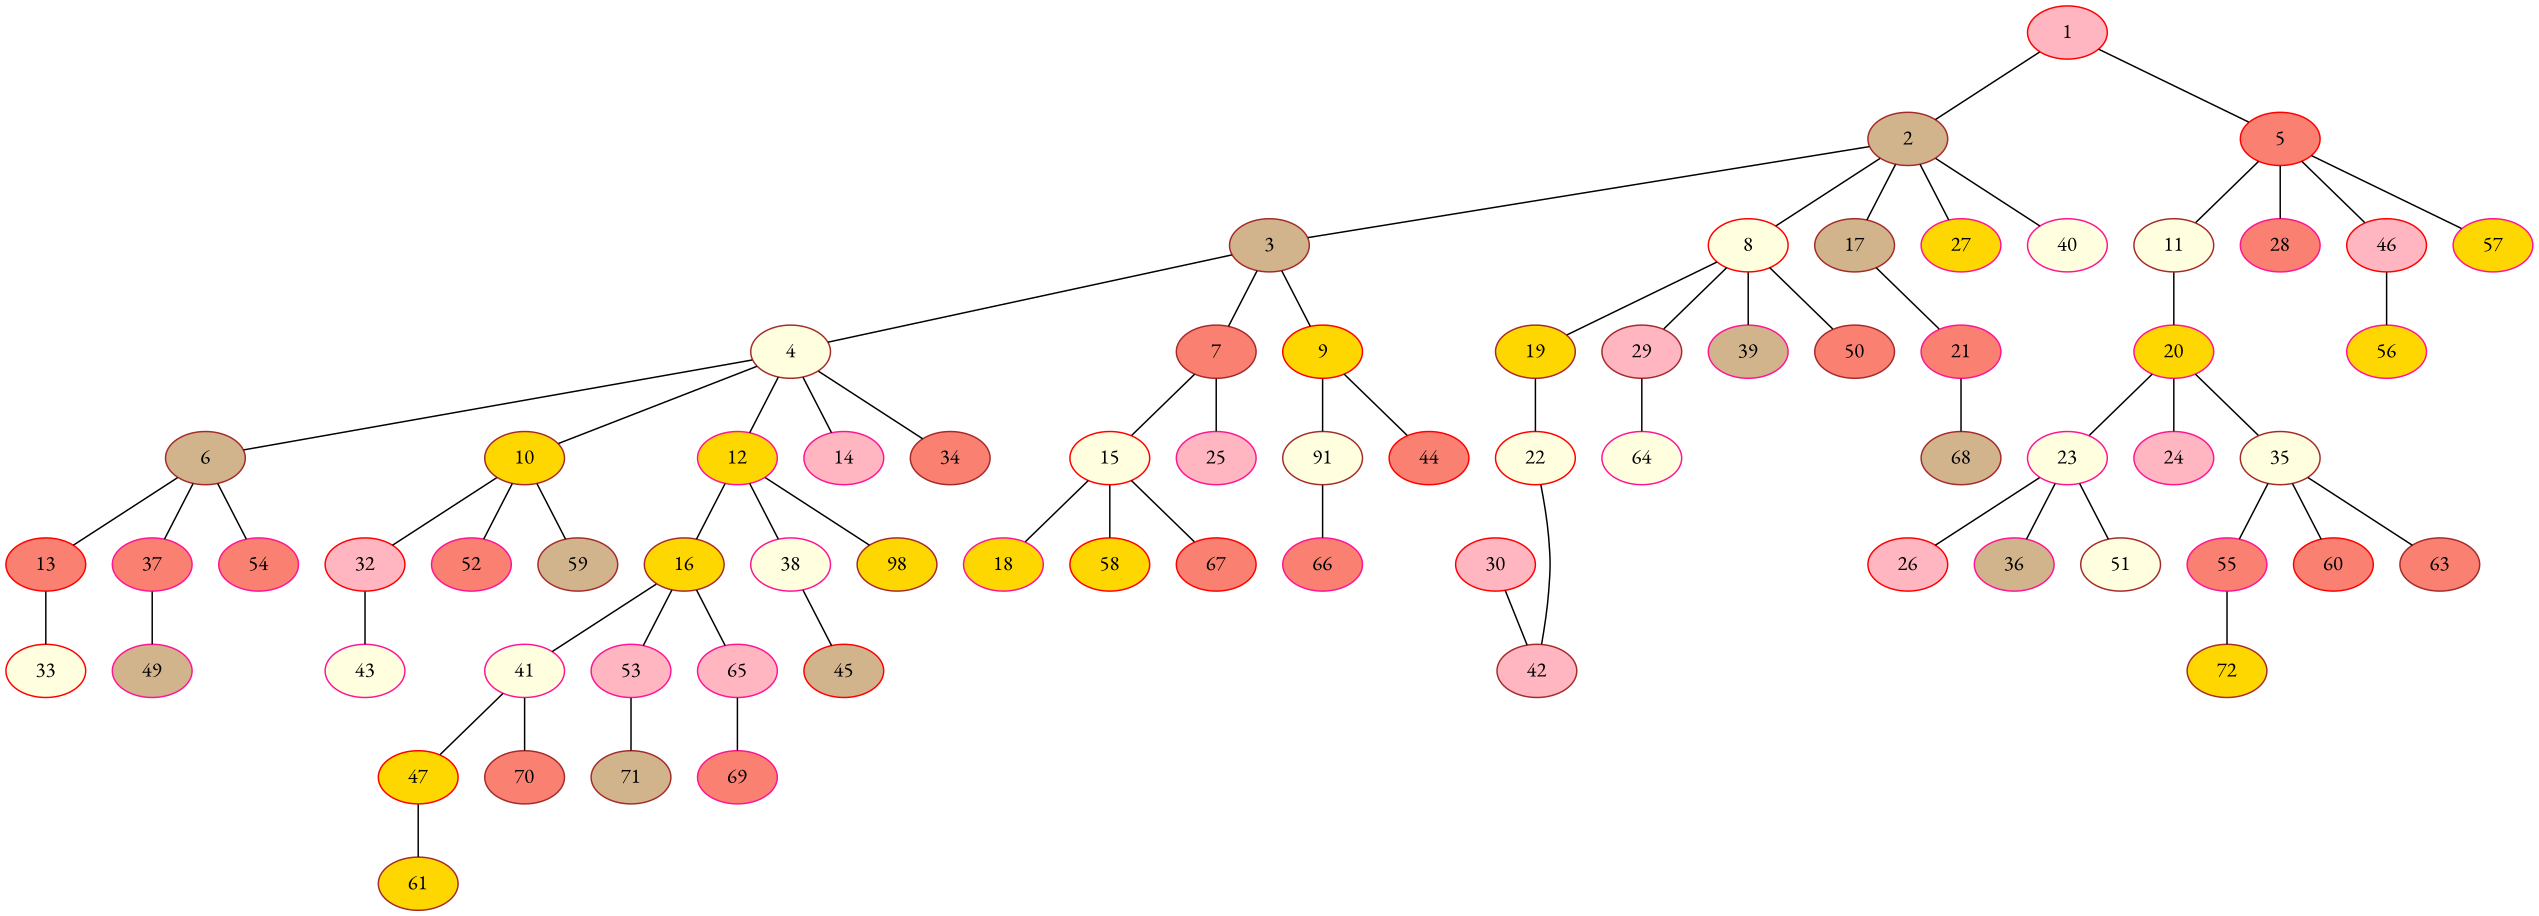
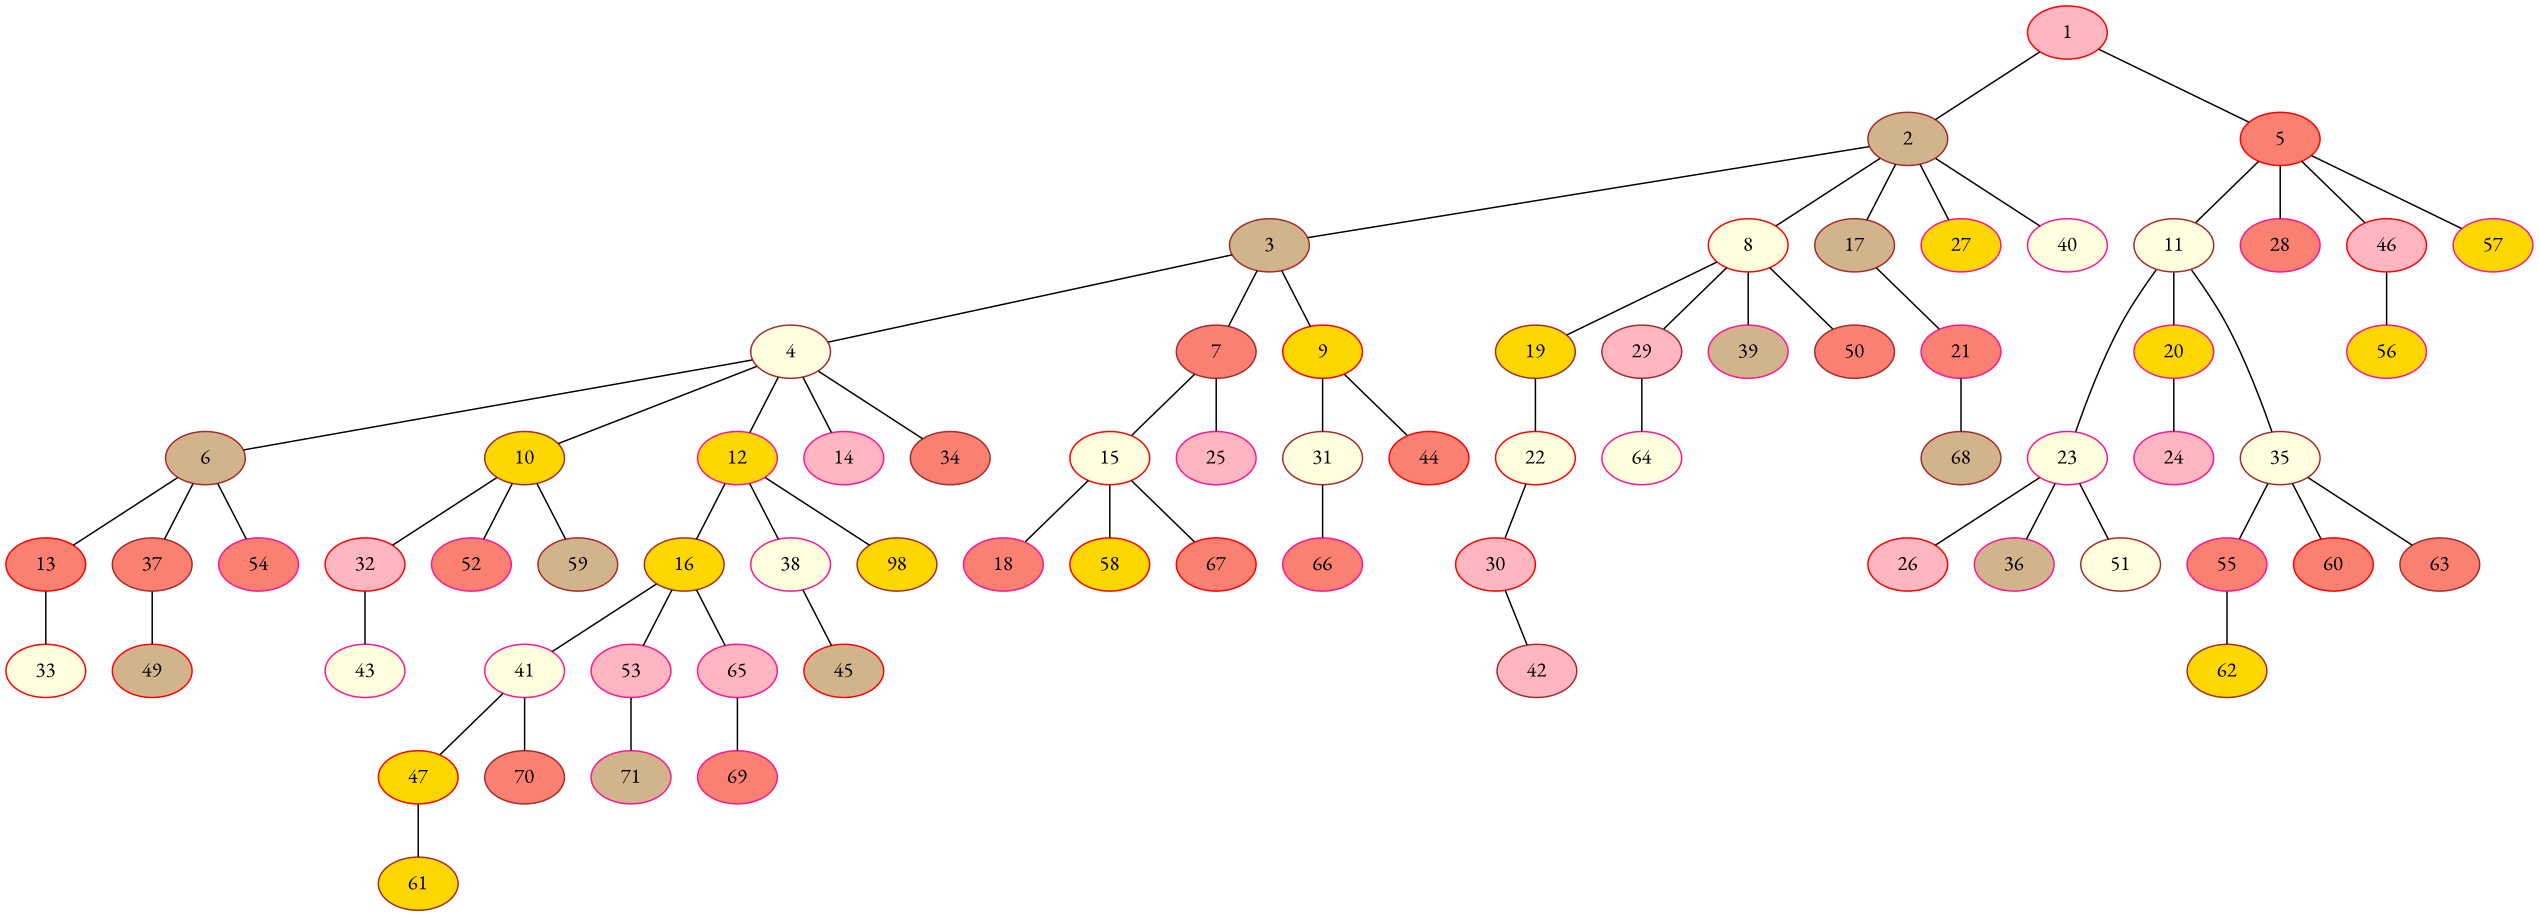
edge "20" -- "23": now "11" -- "23"
edge "20" -- "35": now "11" -- "35"
node "91": label "91" -> "31"
edge "22" -- "42": now "22" -- "30"
node "37": color deeppink -> brown
node "18": fillcolor gold -> salmon
node "49": color deeppink -> red
node "72": label "72" -> "62"
node "71": color brown -> deeppink
